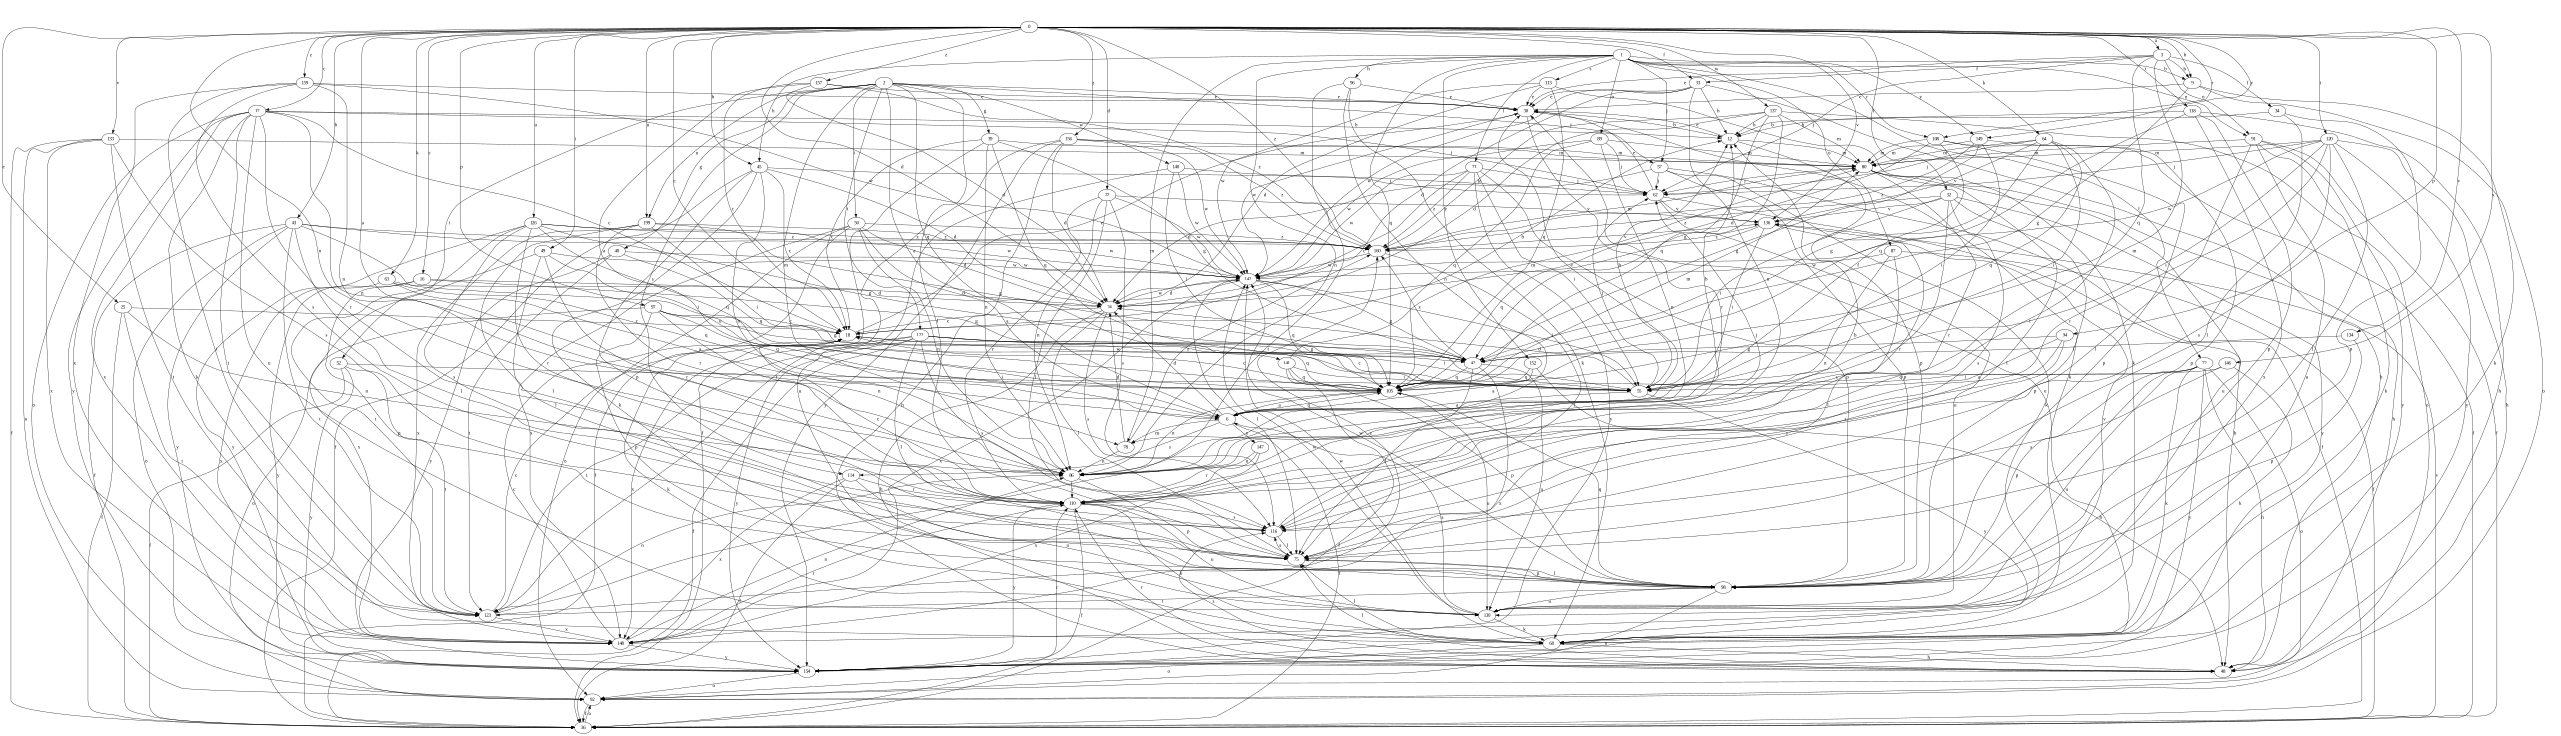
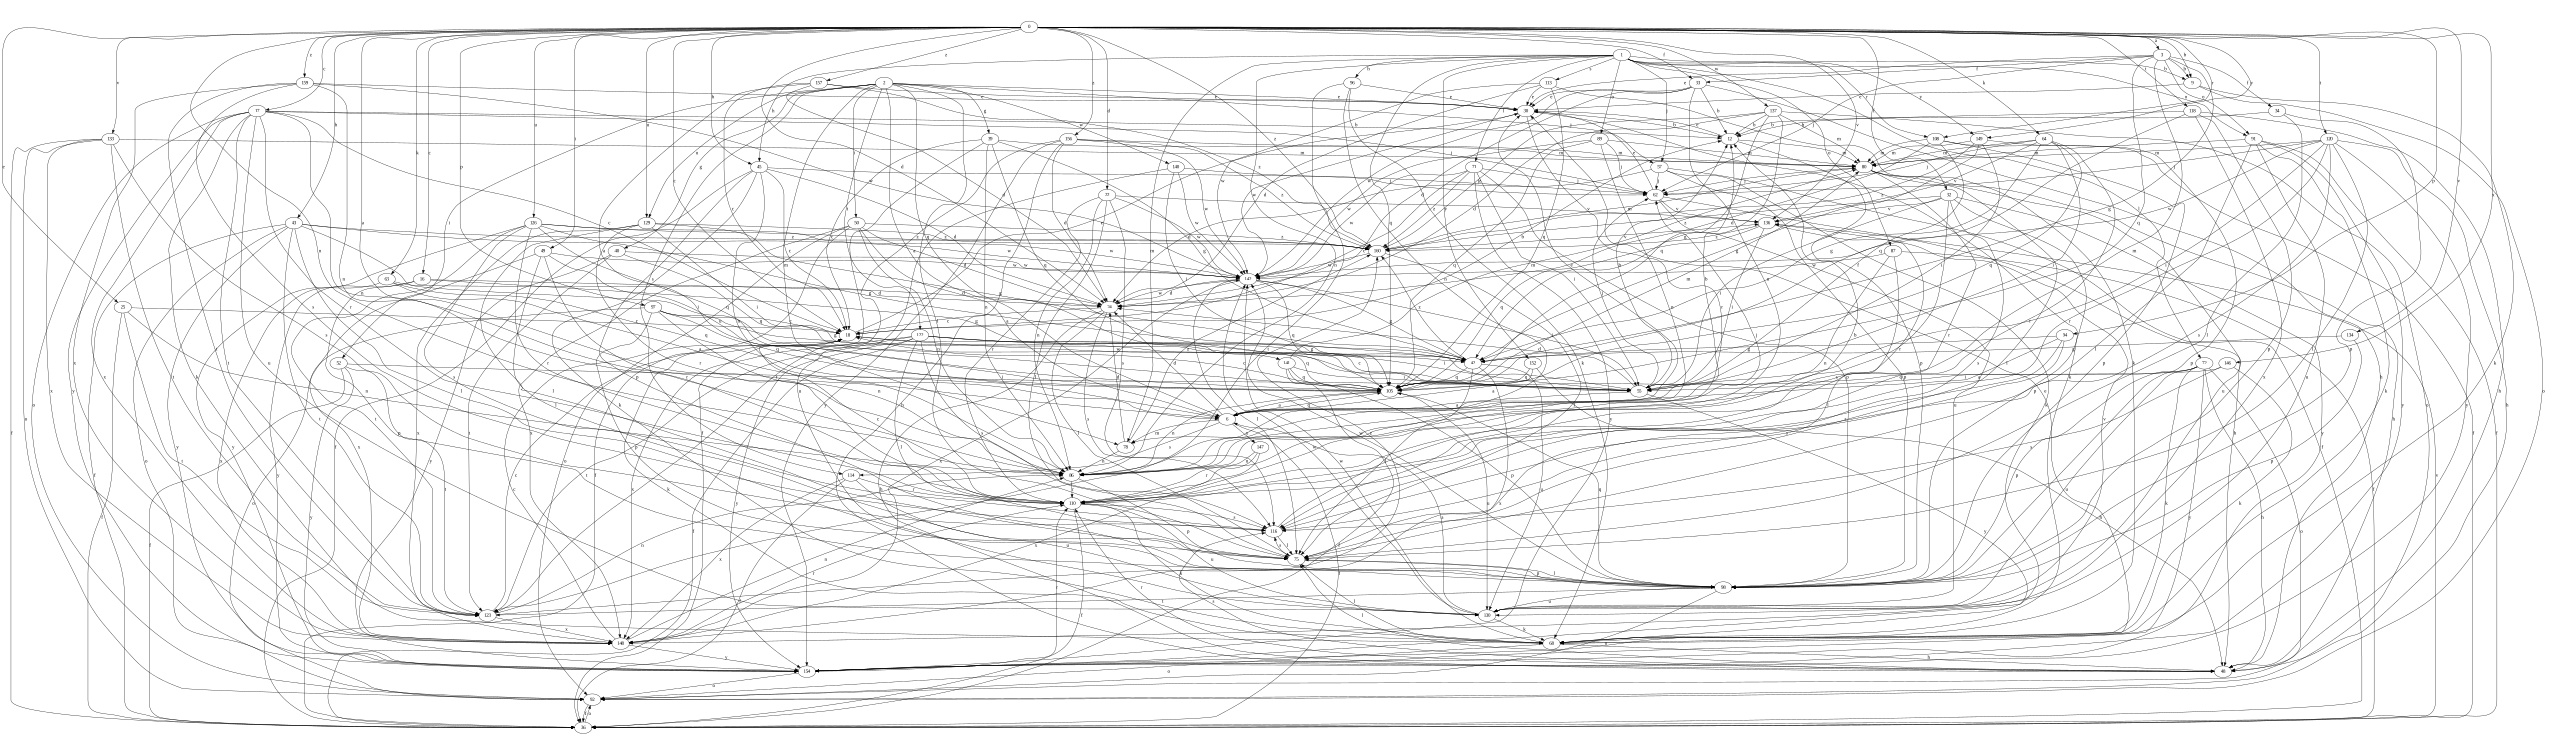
node "199": label "199" -> "129"
edge "9" -> "42": now "3" -> "42"
edge "134" -> "42": label "l" -> "g"
edge "110" -> "154": removed, label "y"
